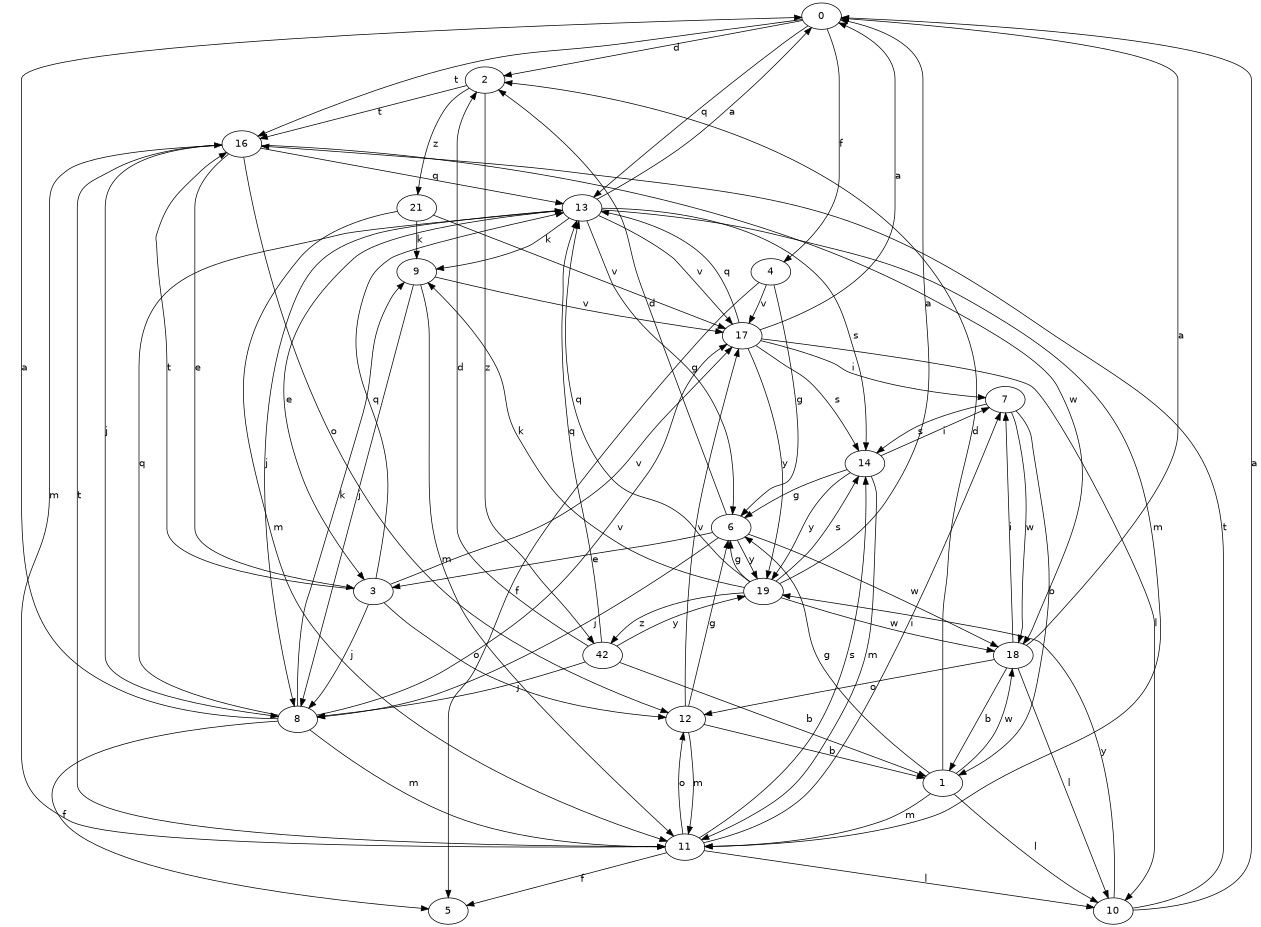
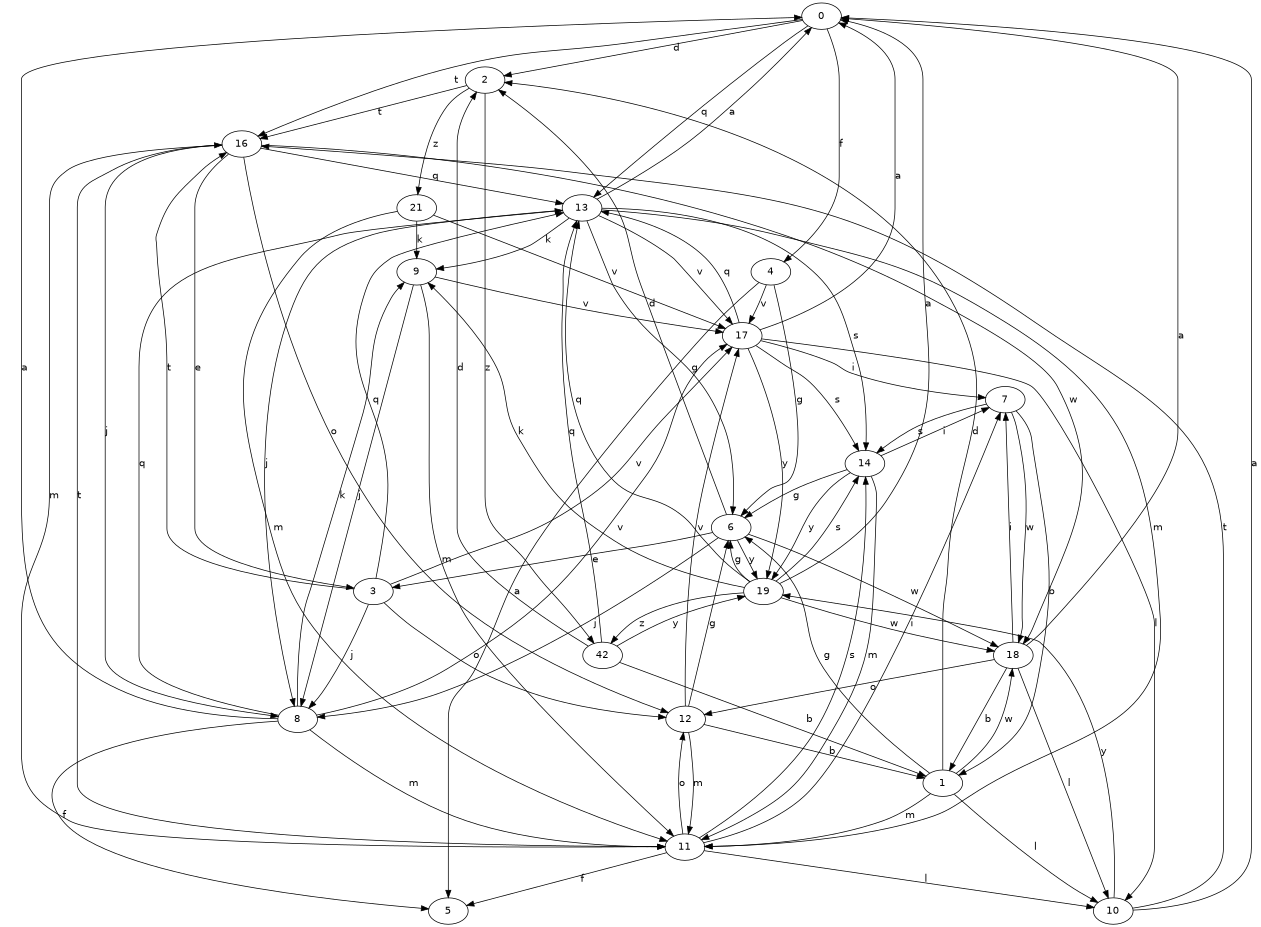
edge "13" -> "3": removed, label "e"
edge "4" -> "5": label "f" -> "a"
edge "42" -> "8": removed, label "j"
